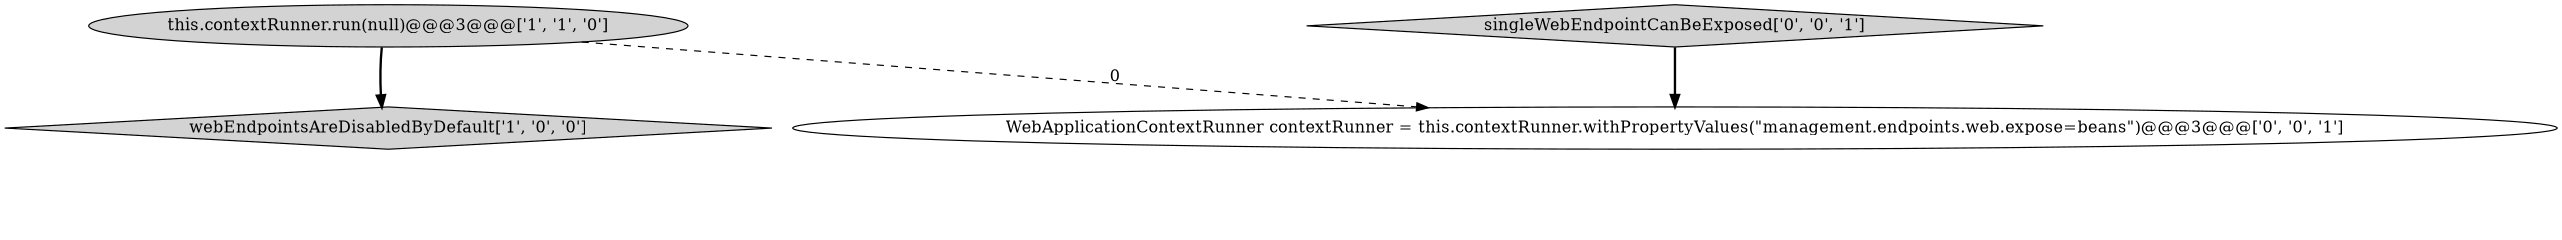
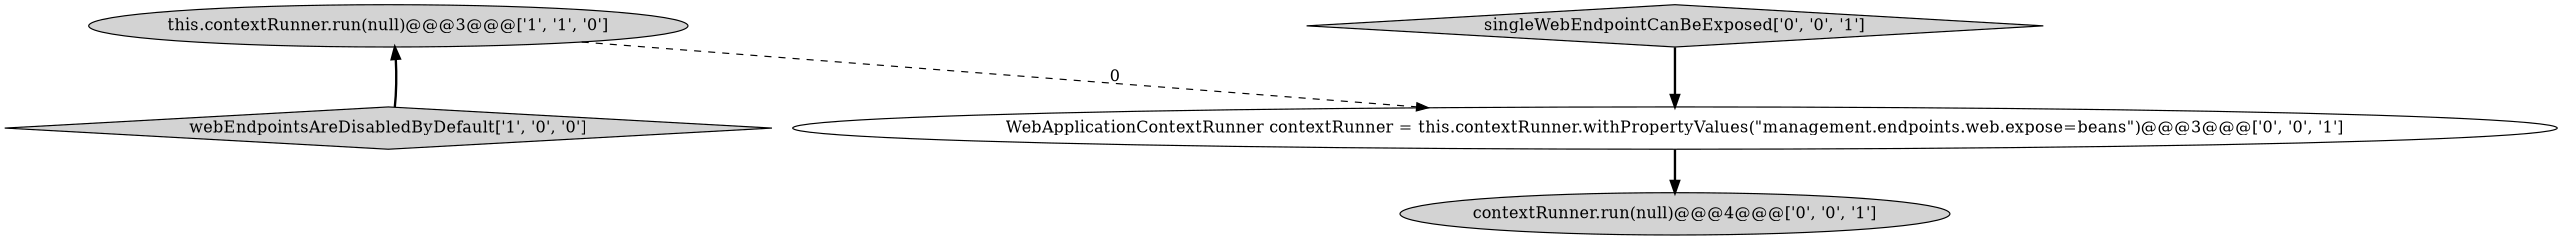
edge "this.contextRunner.run(null)@@@3@@@['1', '1', '0']" -> "webEndpointsAreDisabledByDefault['1', '0', '0']": reversed
node "contextRunner.run(null)@@@4@@@['0', '0', '1']": added
